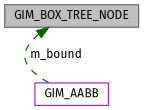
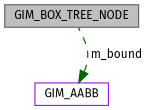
edge "GIM_AABB" -> "GIM_BOX_TREE_NODE": reversed
